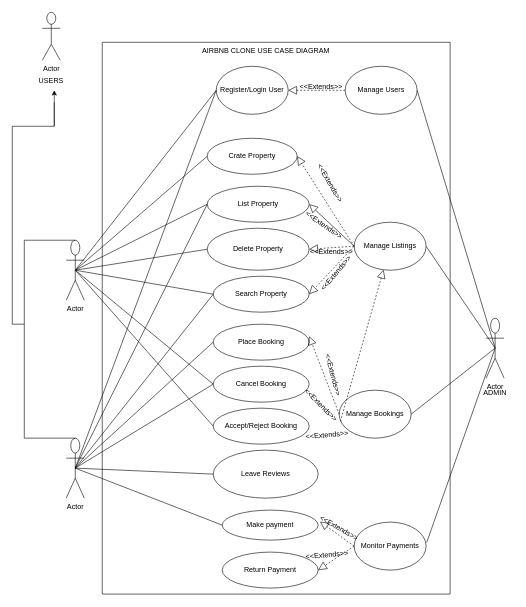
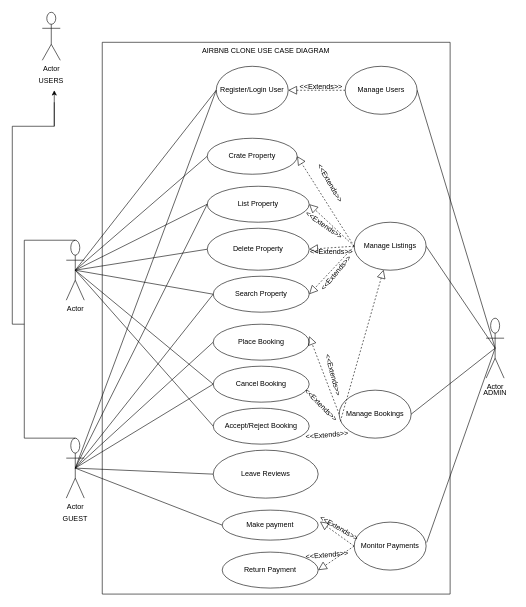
edge "Manage Listings" -> "List Property": style solid -> dashed
node "GUEST": added
